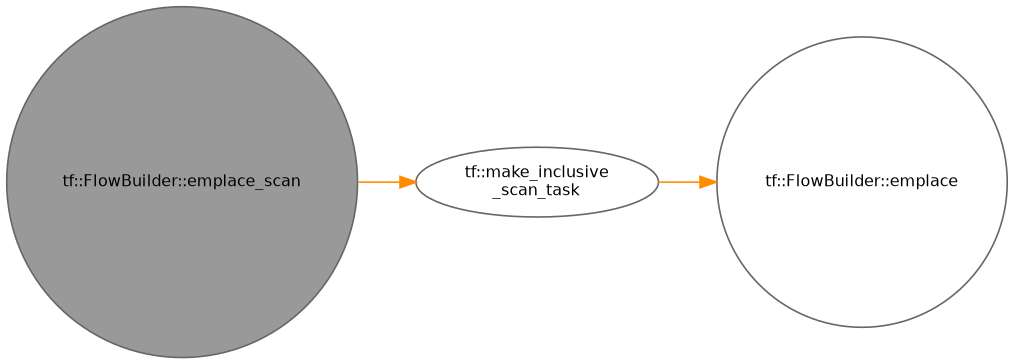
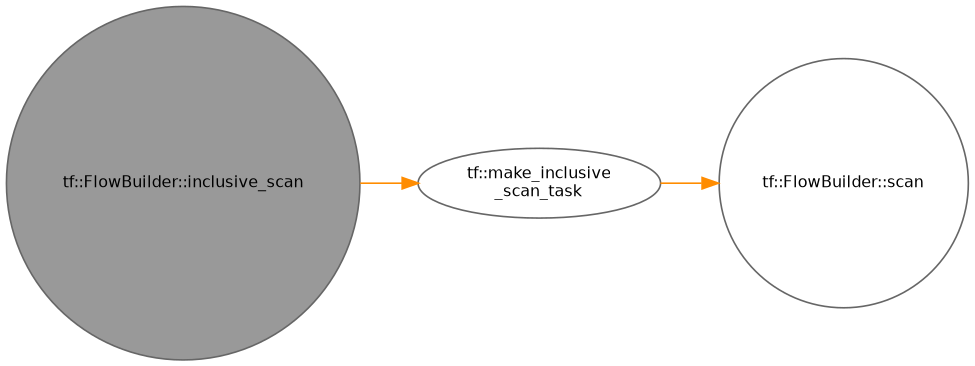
node "tf::FlowBuilder::emplace_scan": label "tf::FlowBuilder::emplace_scan" -> "tf::FlowBuilder::inclusive_scan"
node "tf::FlowBuilder::emplace": label "tf::FlowBuilder::emplace" -> "tf::FlowBuilder::scan"
